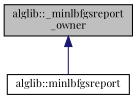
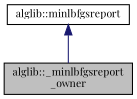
edge "alglib::minlbfgsreport" -> "alglib::_minlbfgsreport _owner": reversed
